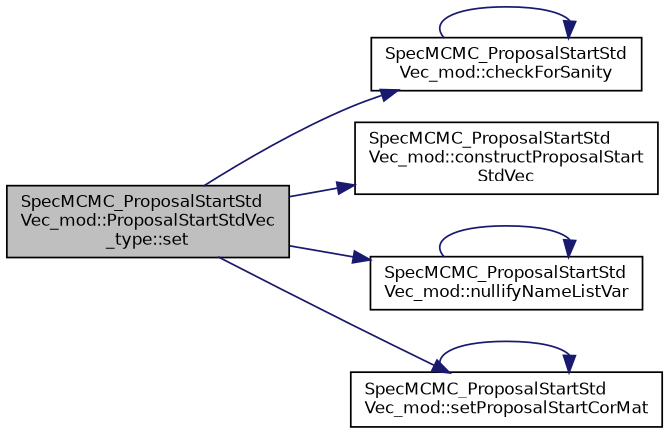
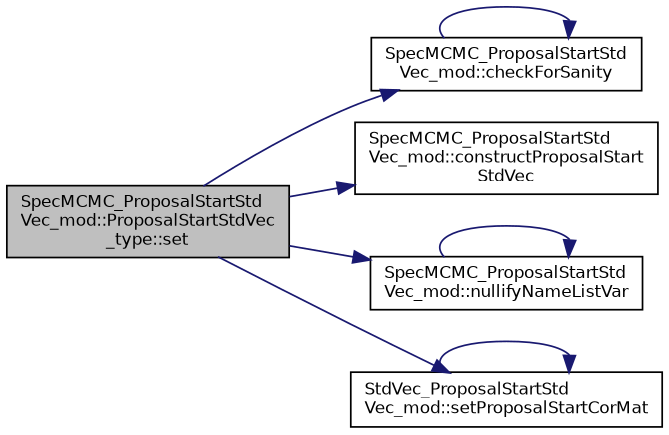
node "SpecMCMC_ProposalStartStd Vec_mod::setProposalStartCorMat": label "SpecMCMC_ProposalStartStd Vec_mod::setProposalStartCorMat" -> "StdVec_ProposalStartStd Vec_mod::setProposalStartCorMat"
